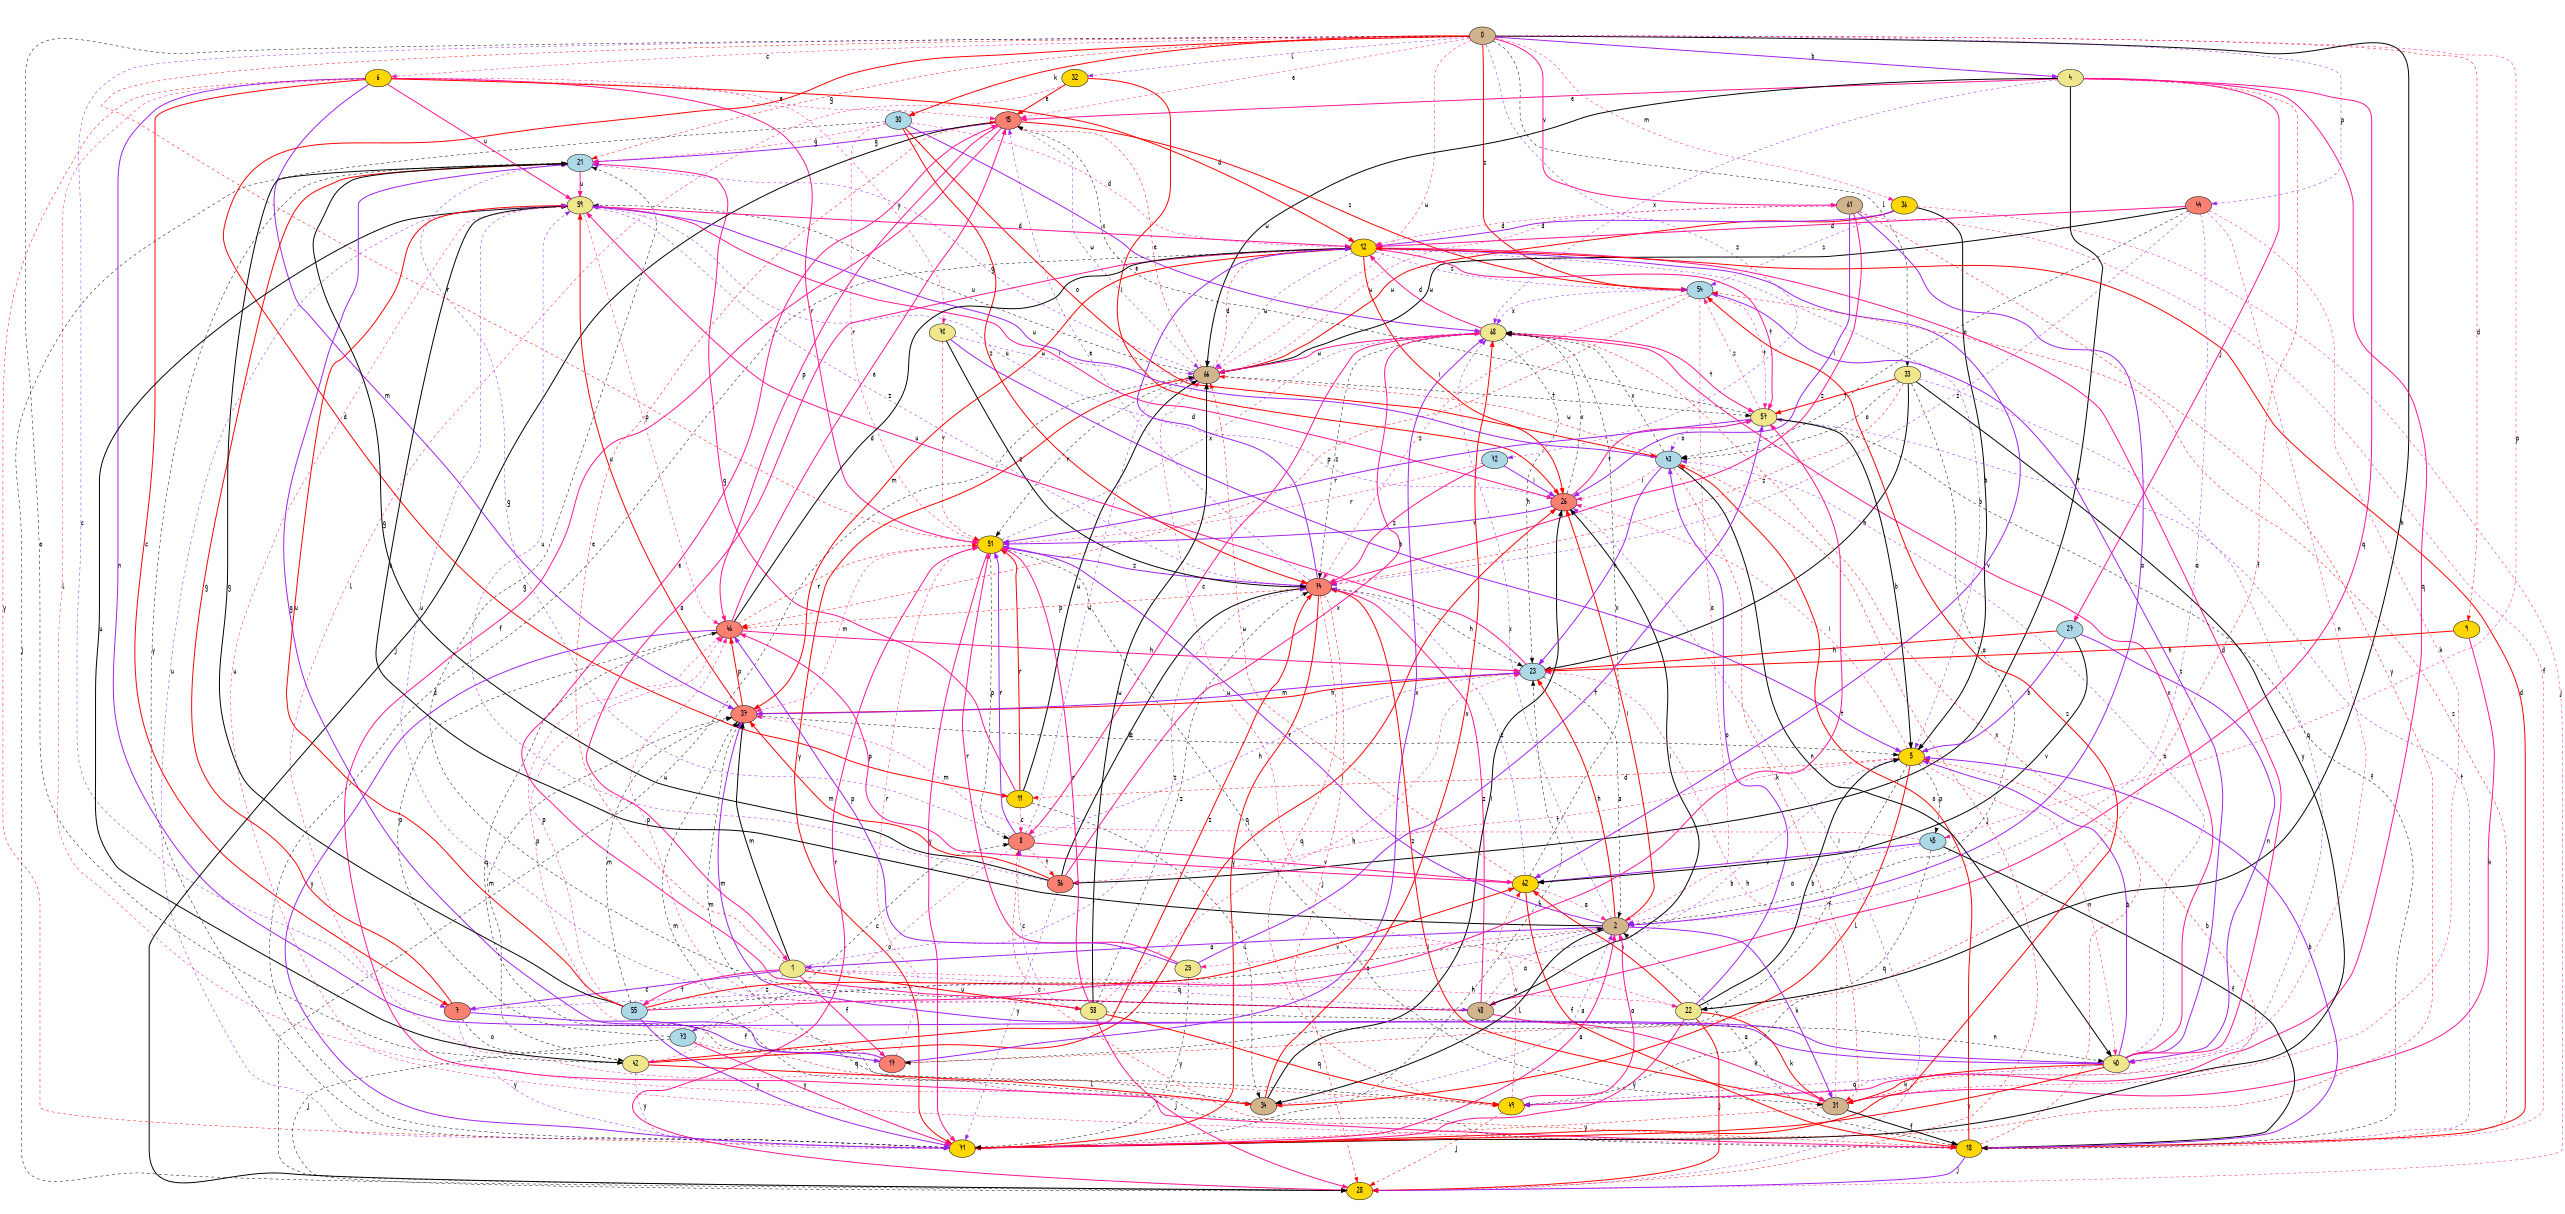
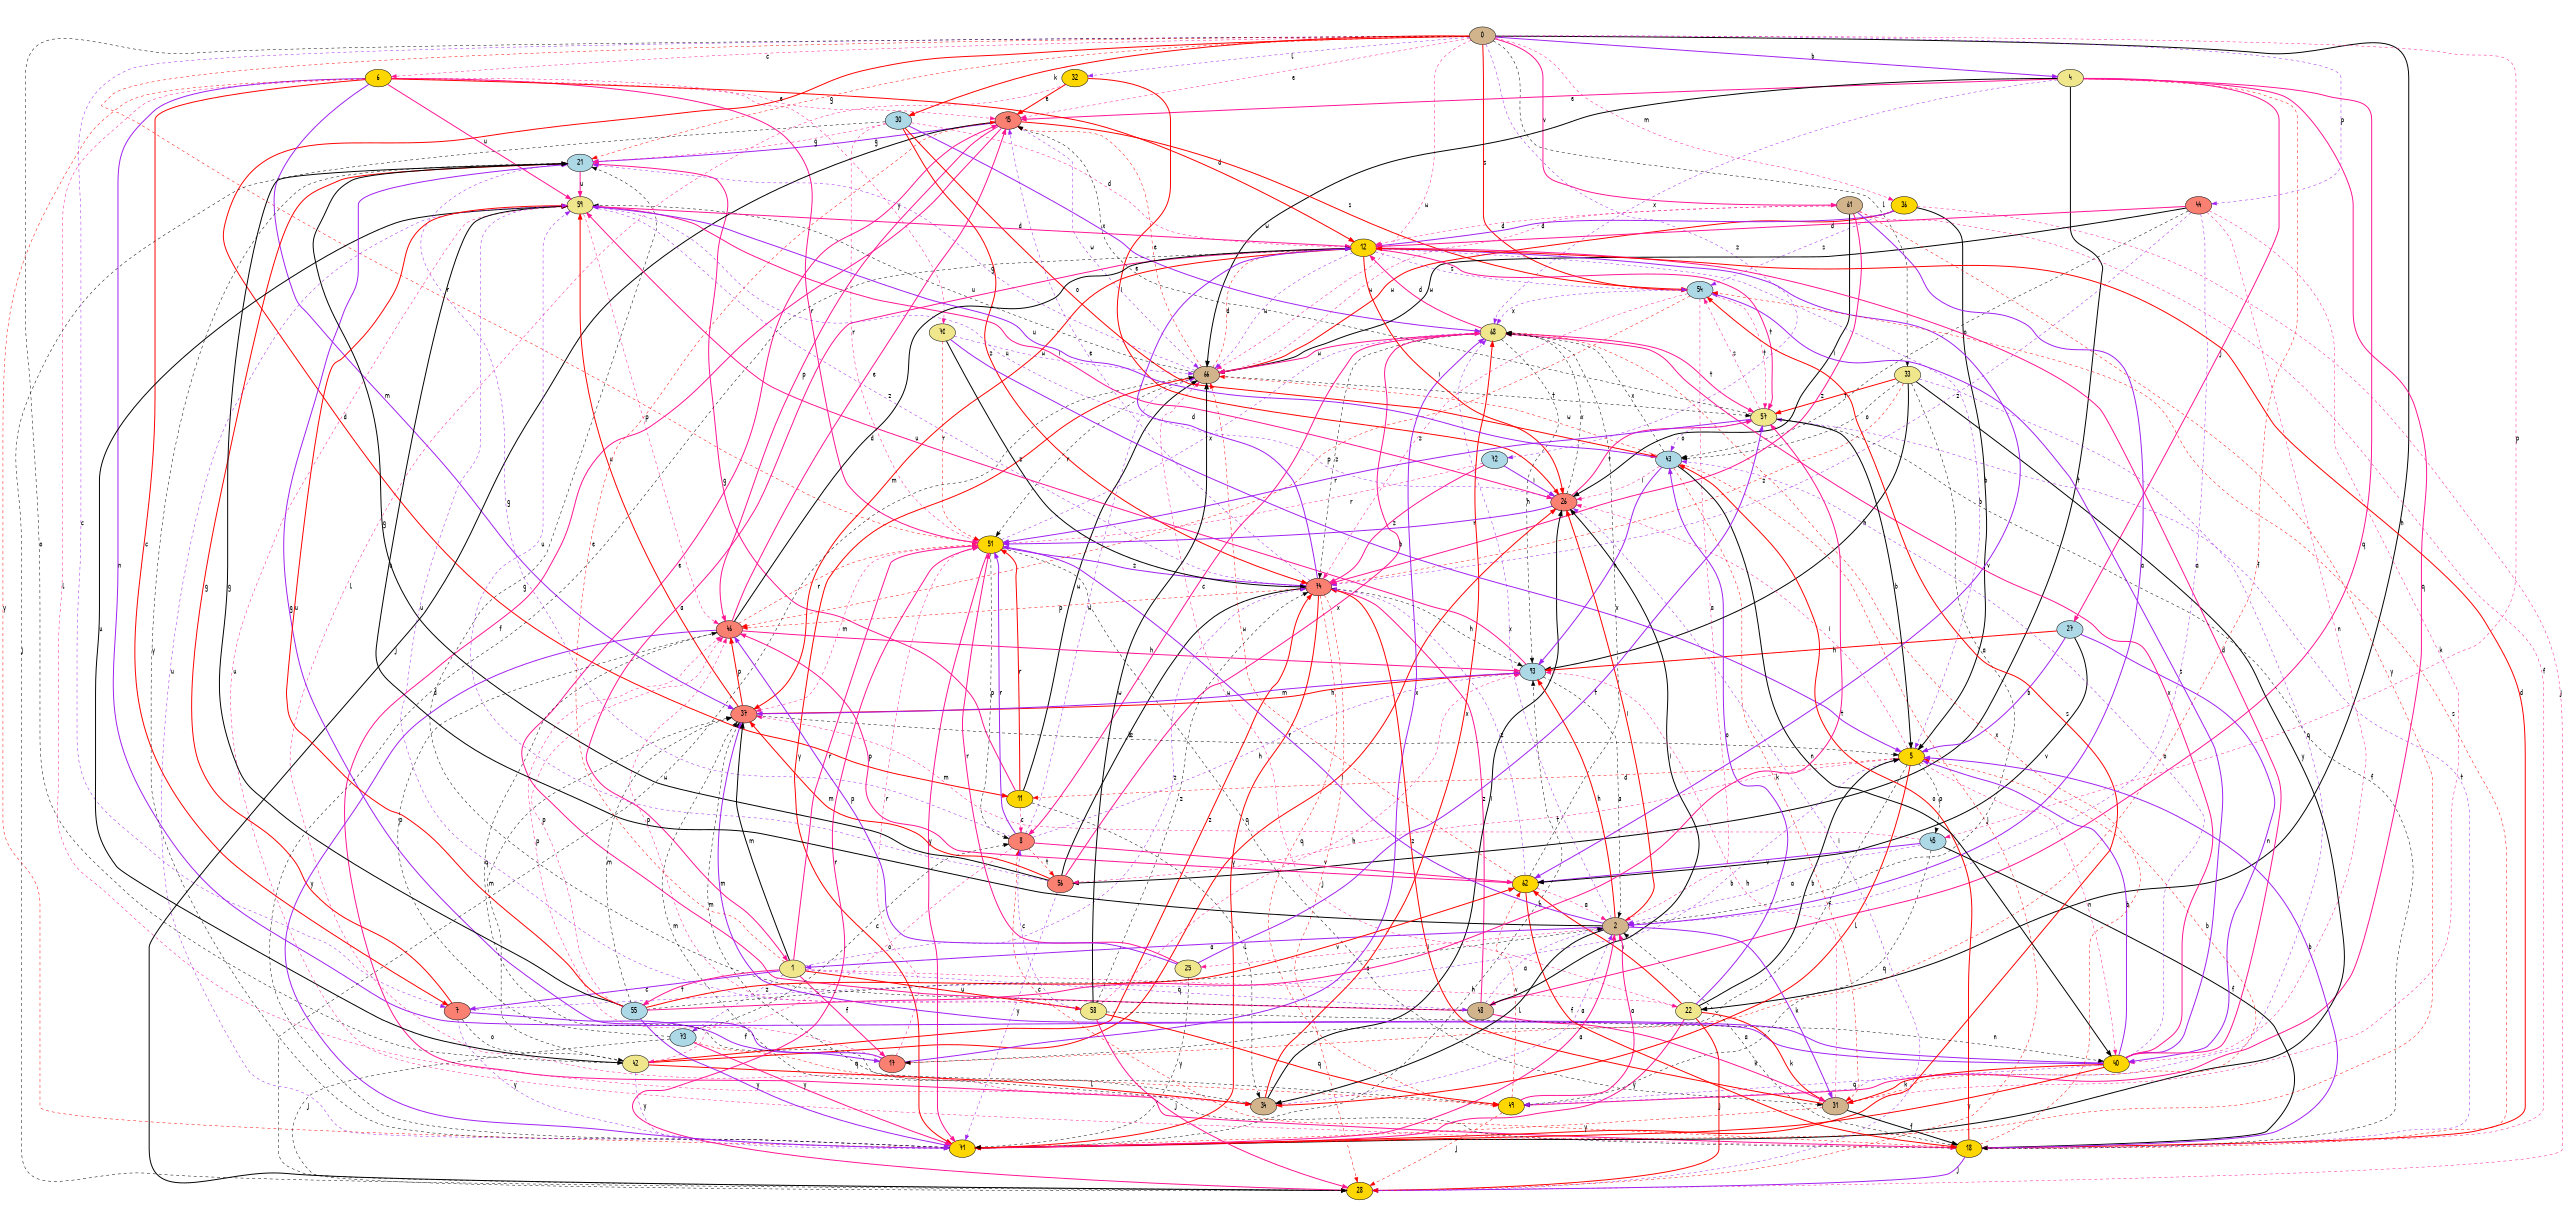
edge "61" -> "26": color purple -> black
node "9": removed
node "23": label "23" -> "93"
edge "58" -> "51": now "1" -> "51"
node "40": fillcolor khaki -> gold
